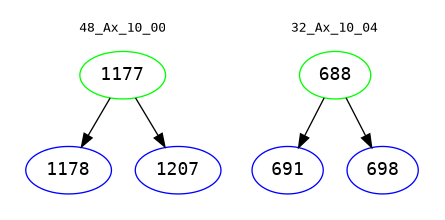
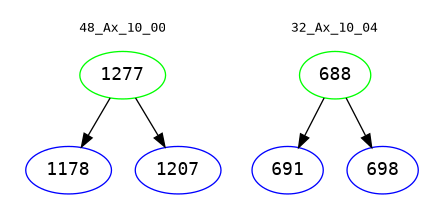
node "1177": label "1177" -> "1277"
